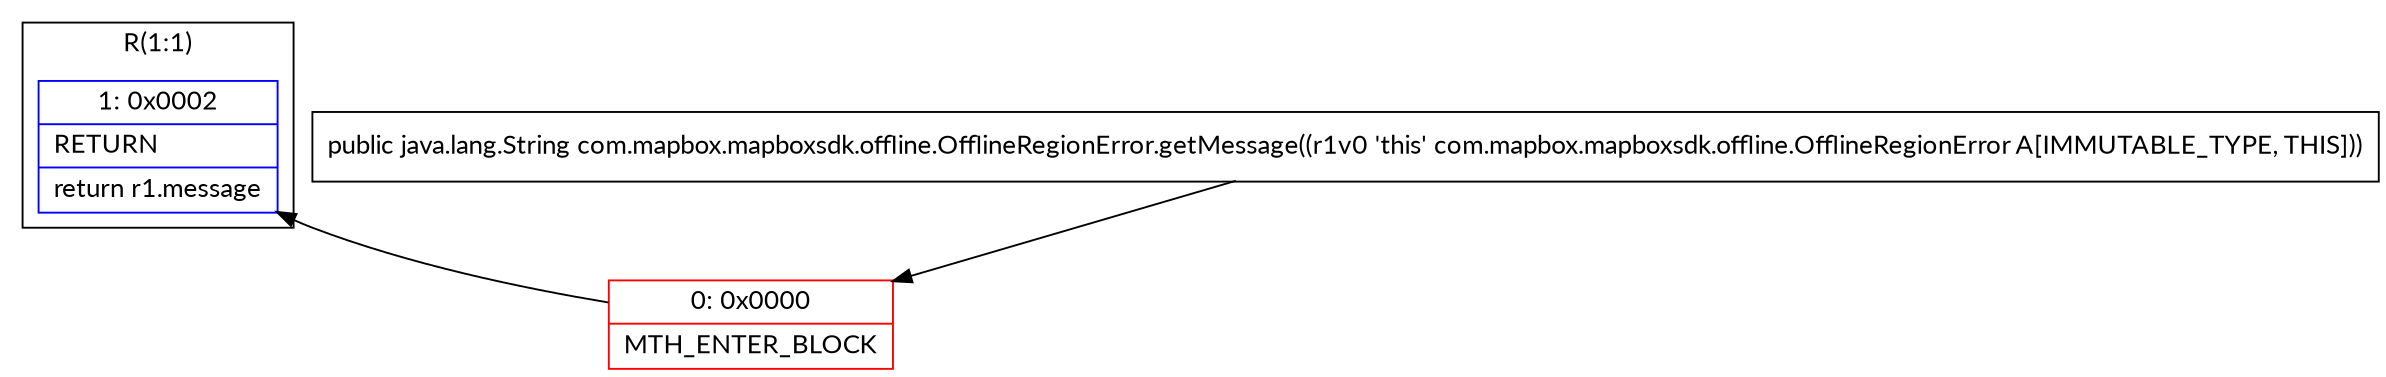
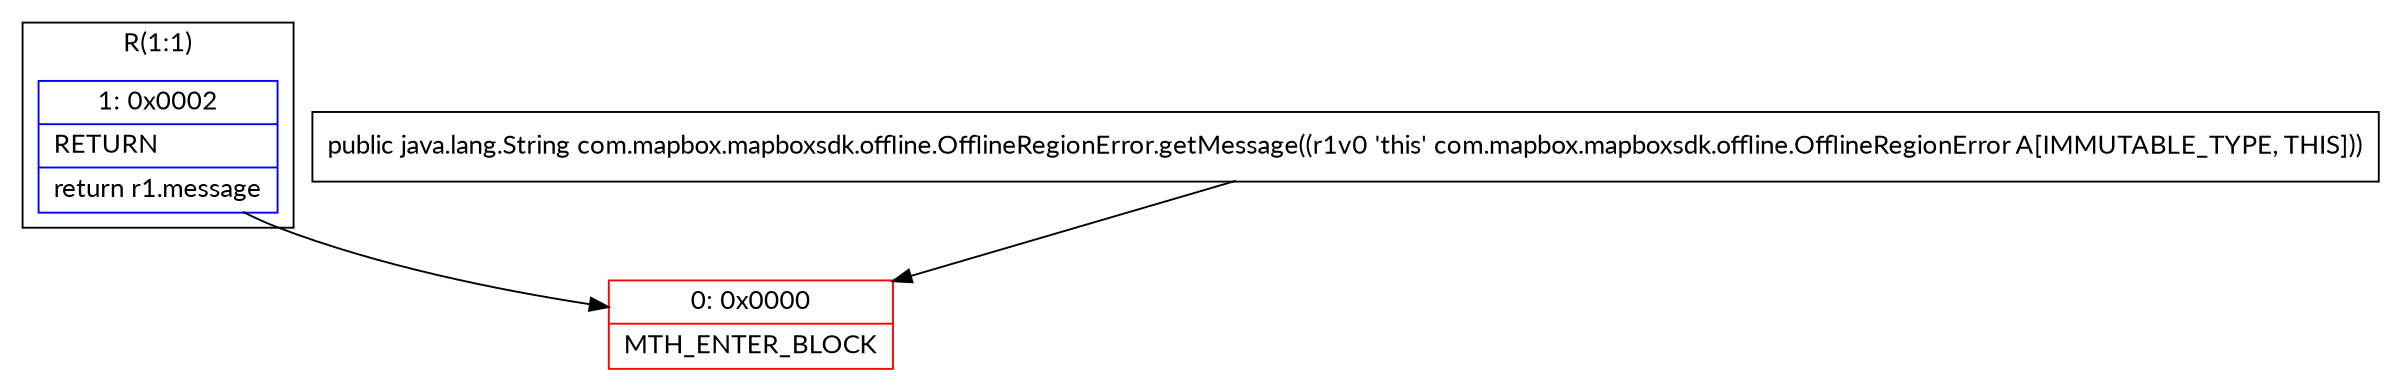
edge "0: 0x0000" -> "1: 0x0002": reversed
